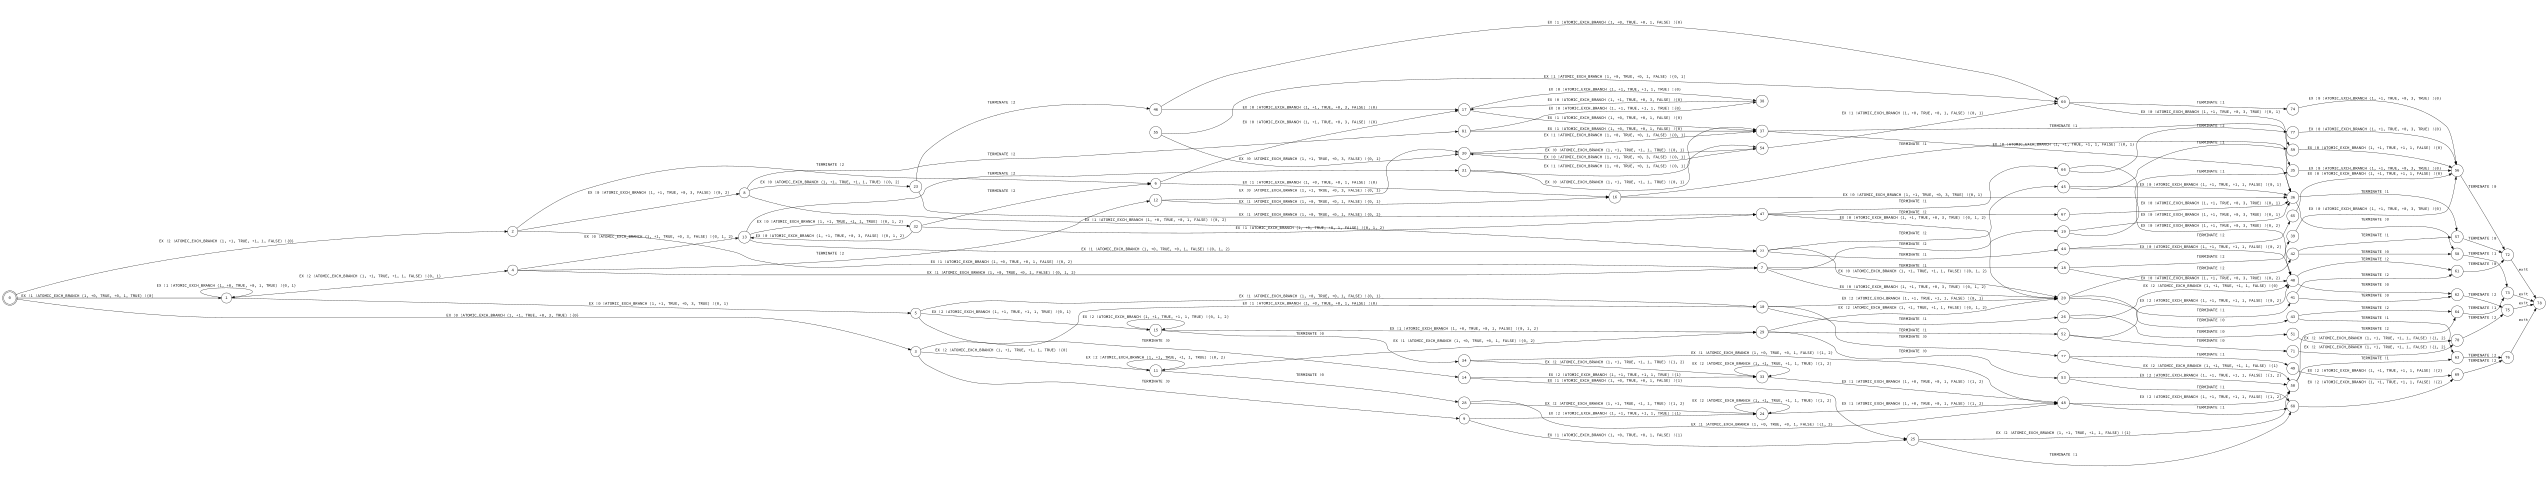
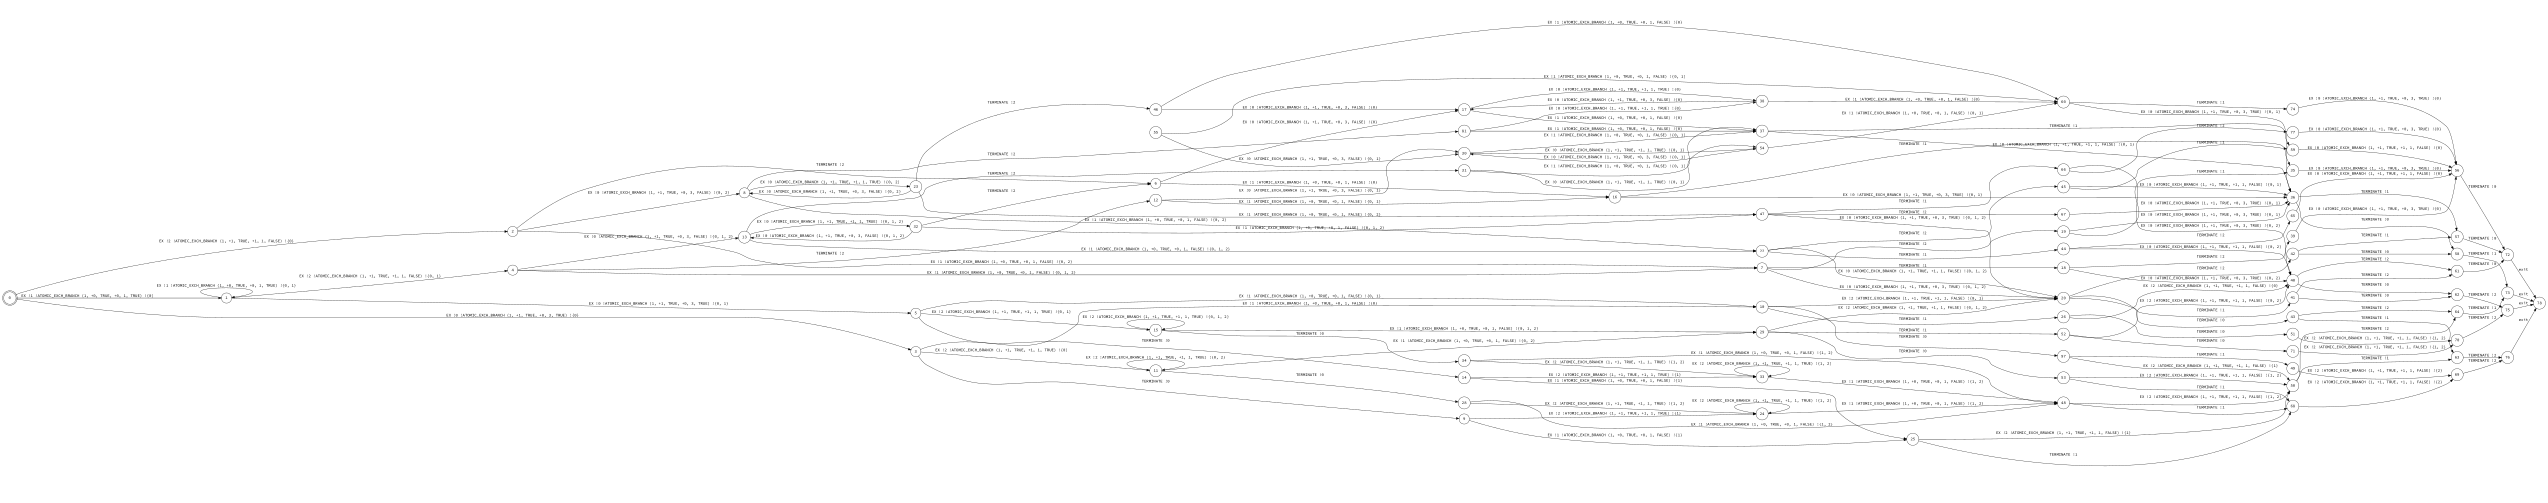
edge "38" -> "60": added, label "EX !1 !ATOMIC_EXCH_BRANCH (1, +0, TRUE, +0, 1, FALSE) !{0}"
edge "23" -> "8": added, label "EX !0 !ATOMIC_EXCH_BRANCH (1, +1, TRUE, +0, 3, FALSE) !{0, 2}"
node "27": label "27" -> "97"
